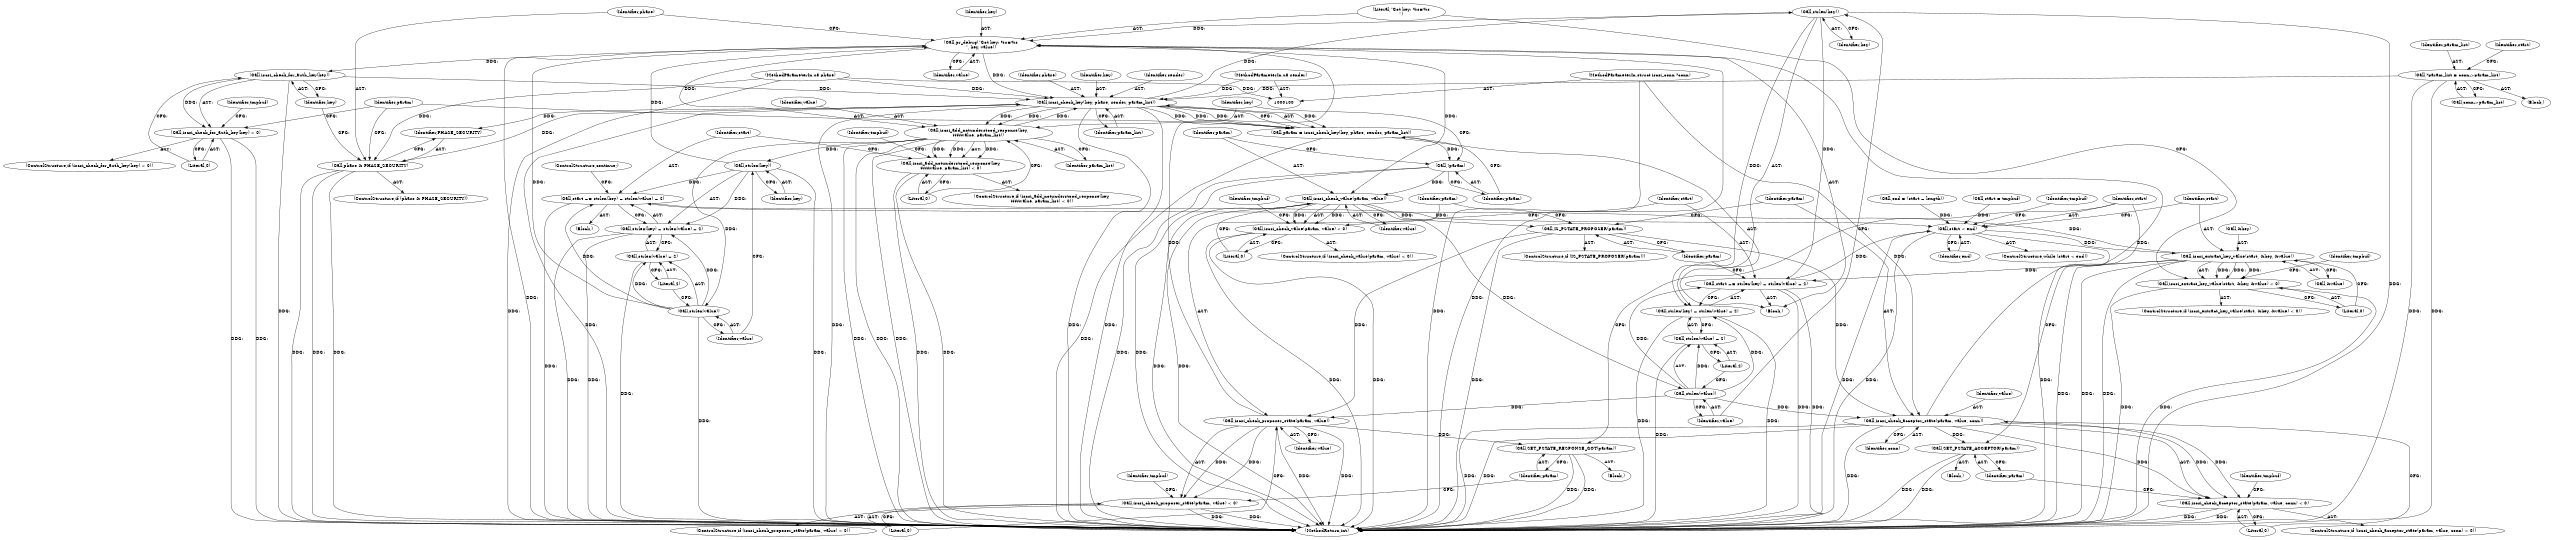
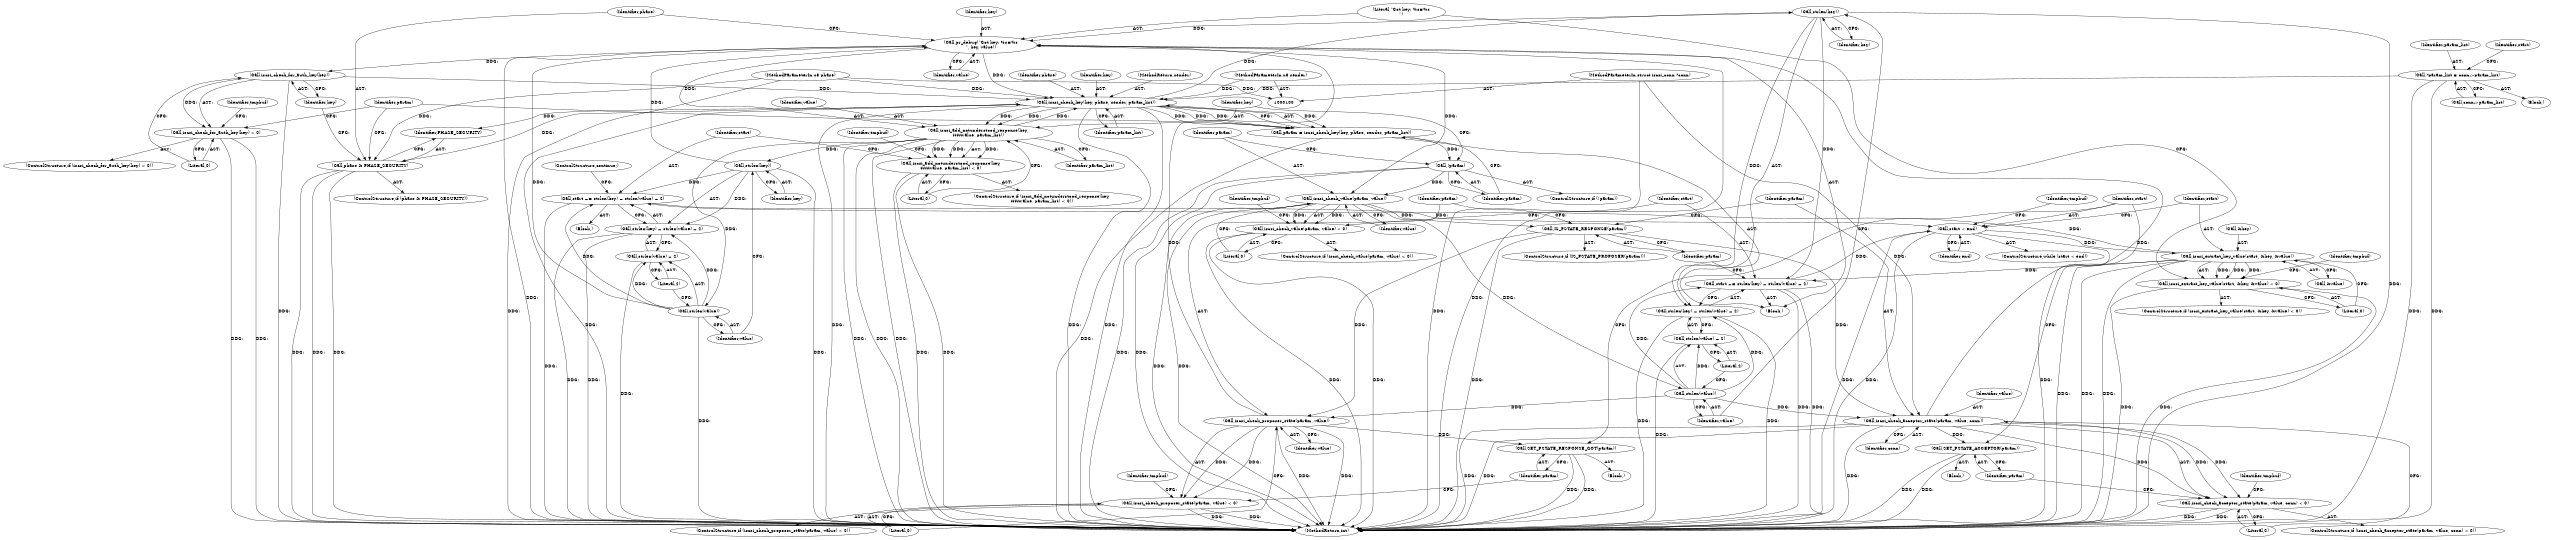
node "(Identifier,sender)": label "(Identifier,sender)" -> "(MethodReturn,sender)"
node "(ControlStructure,if (!param))": added
node "(Call,end = (start + length))": removed
node "(Call,start = tmpbuf)": removed
node "(Call,IS_PSTATE_PROPOSER(param))": label "(Call,IS_PSTATE_PROPOSER(param))" -> "(Call,IS_PSTATE_RESPONSE(param))"
